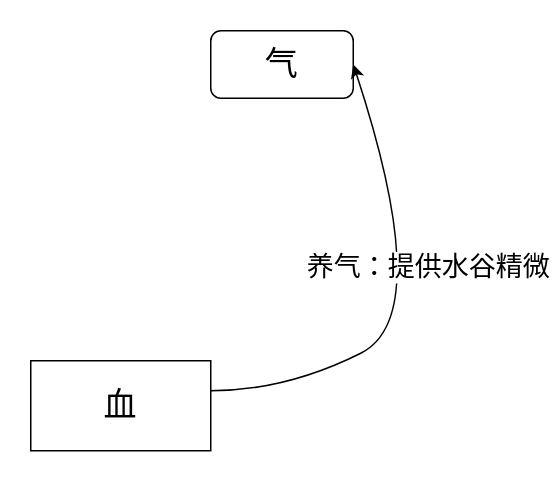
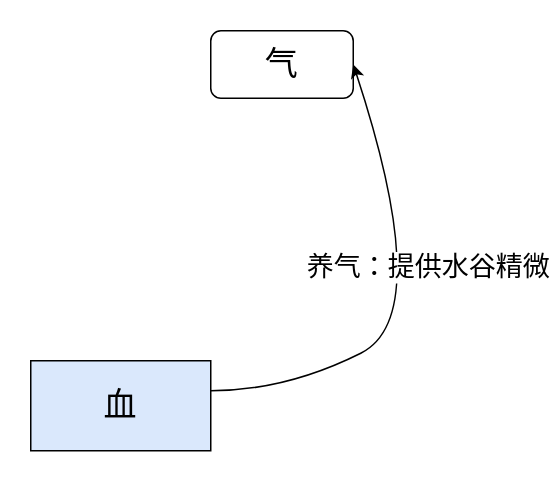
node "血": fillcolor #ffffff -> #dae8fc
